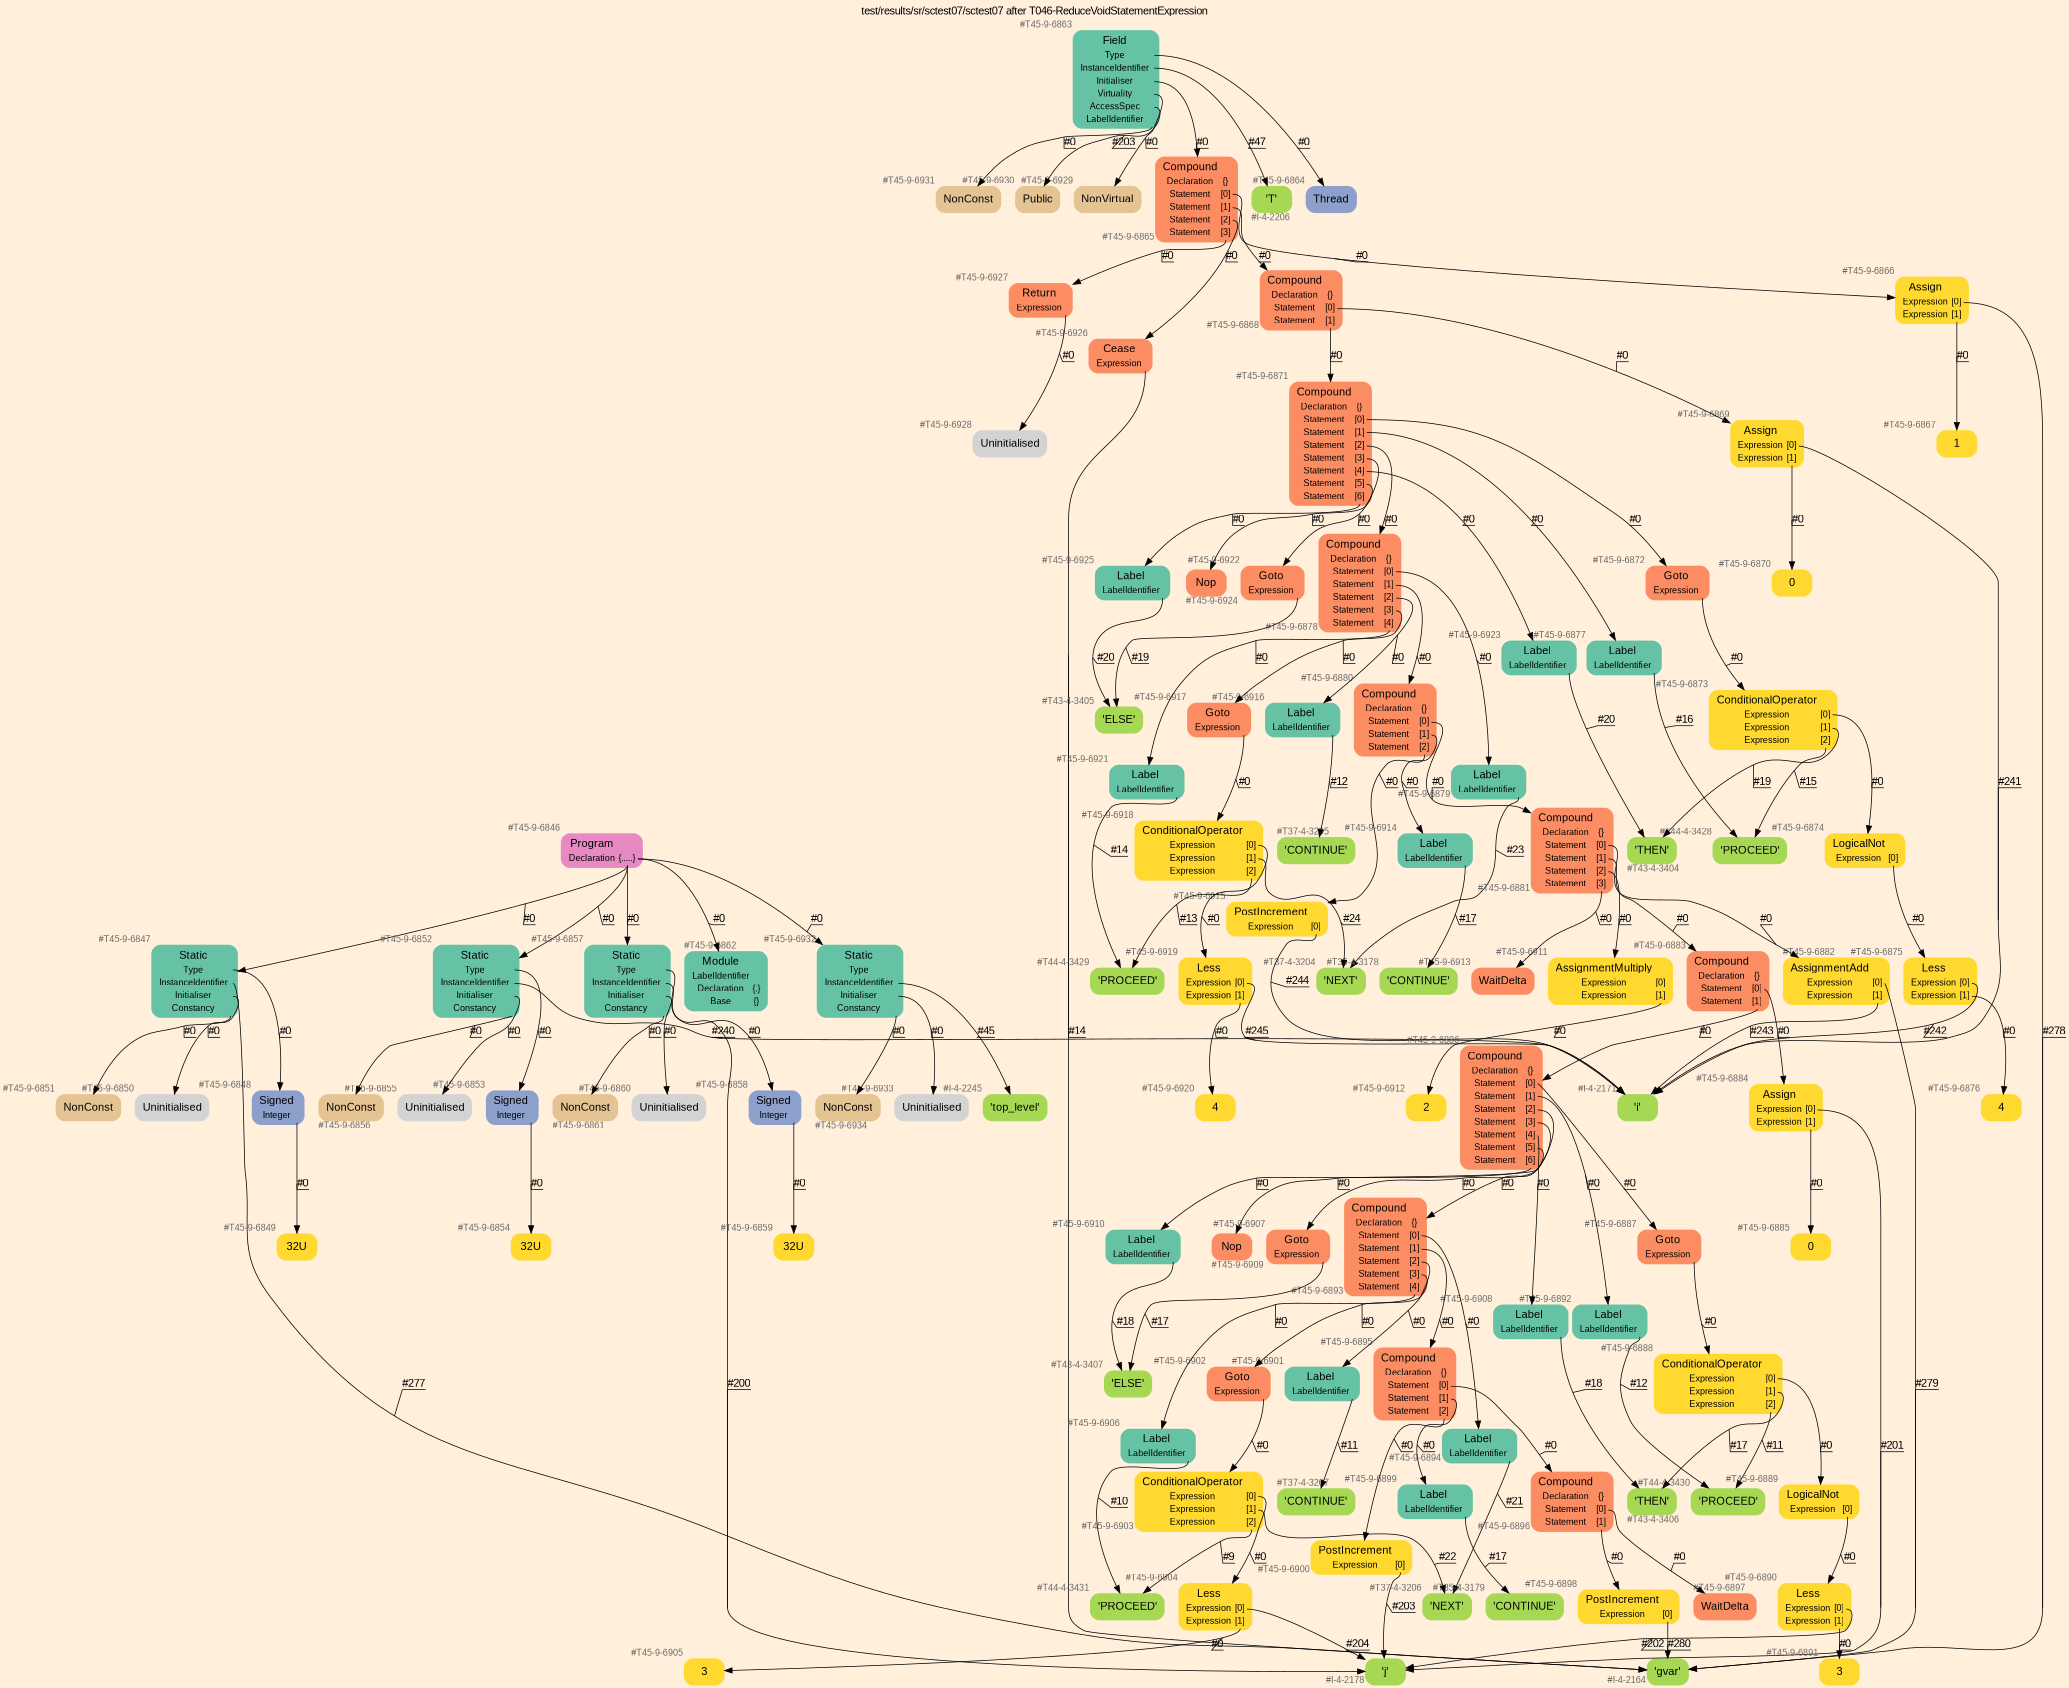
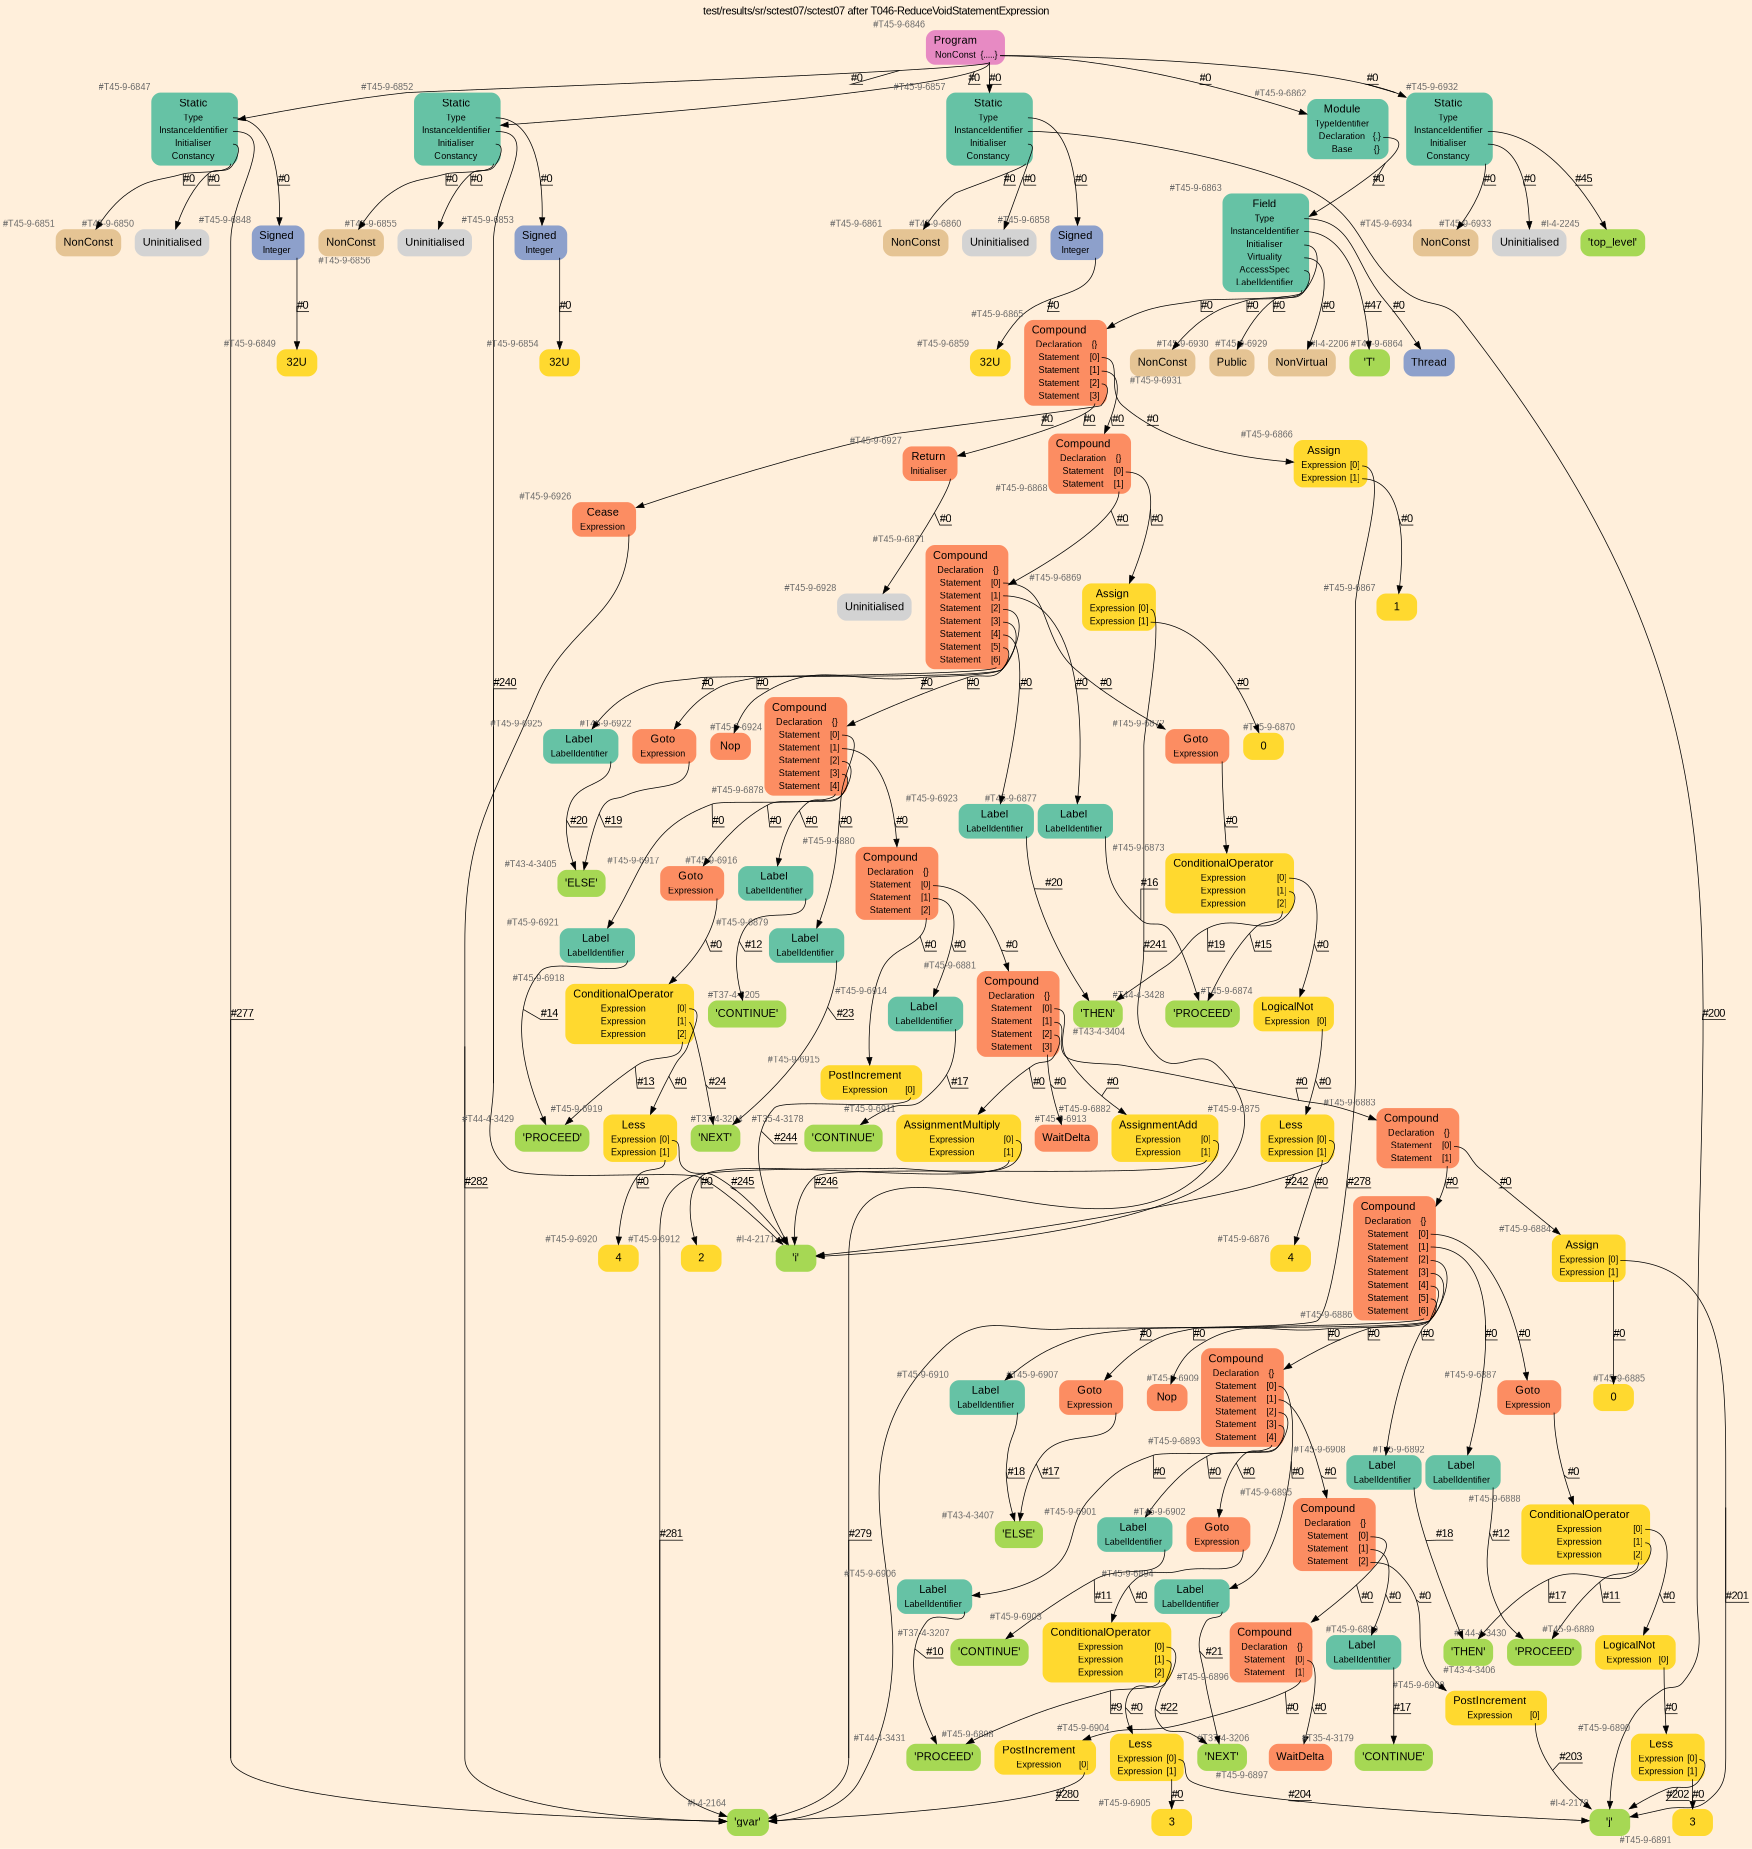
edge "Field" -> "Public": label "#203" -> "#0"
edge "Module" -> "Field": added, label "#0"
node "Return": text "Expression" -> "Initialiser"
node "Program": text "Declaration" -> "NonConst"
node "Module": text "LabelIdentifier" -> "TypeIdentifier"
edge "Cease" -> "'gvar'": label "#14" -> "#282"
edge "AssignmentAdd" -> "'i'": label "#243" -> "#246"
edge "AssignmentMultiply" -> "'gvar'": added, label "#281"
